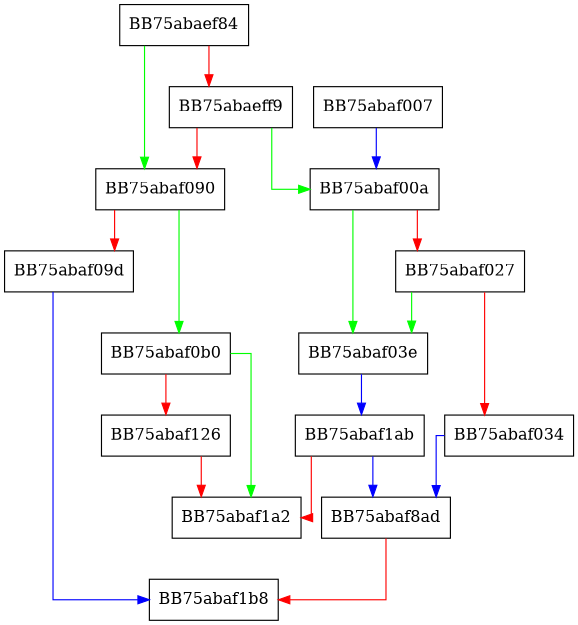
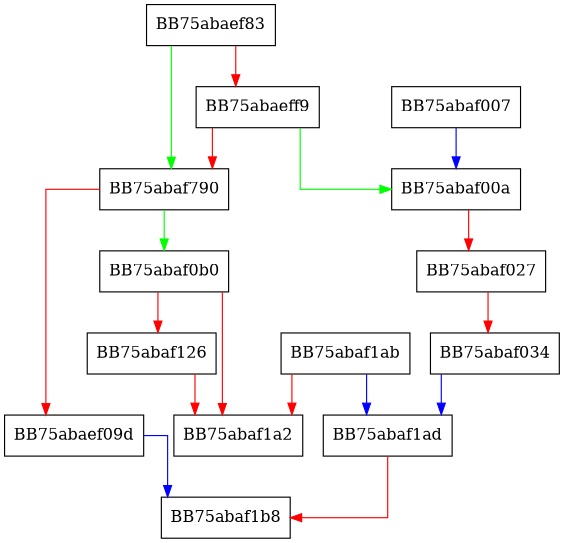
node "BB75abaef84": label "BB75abaef84" -> "BB75abaef83"
node "BB75abaf090": label "BB75abaf090" -> "BB75abaf790"
node "BB75abaf09d": label "BB75abaf09d" -> "BB75abaef09d"
node "BB75abaf03e": removed
edge "BB75abaf0b0" -> "BB75abaf1a2": color green -> red
node "BB75abaf8ad": label "BB75abaf8ad" -> "BB75abaf1ad"
